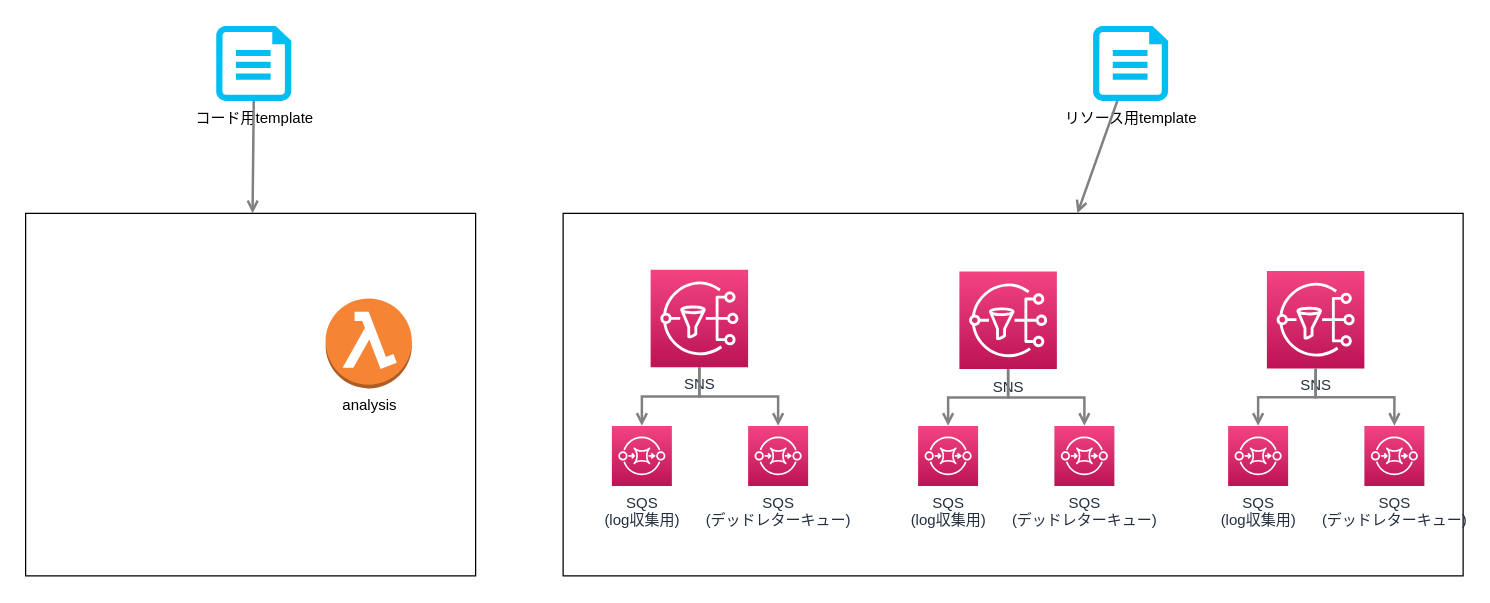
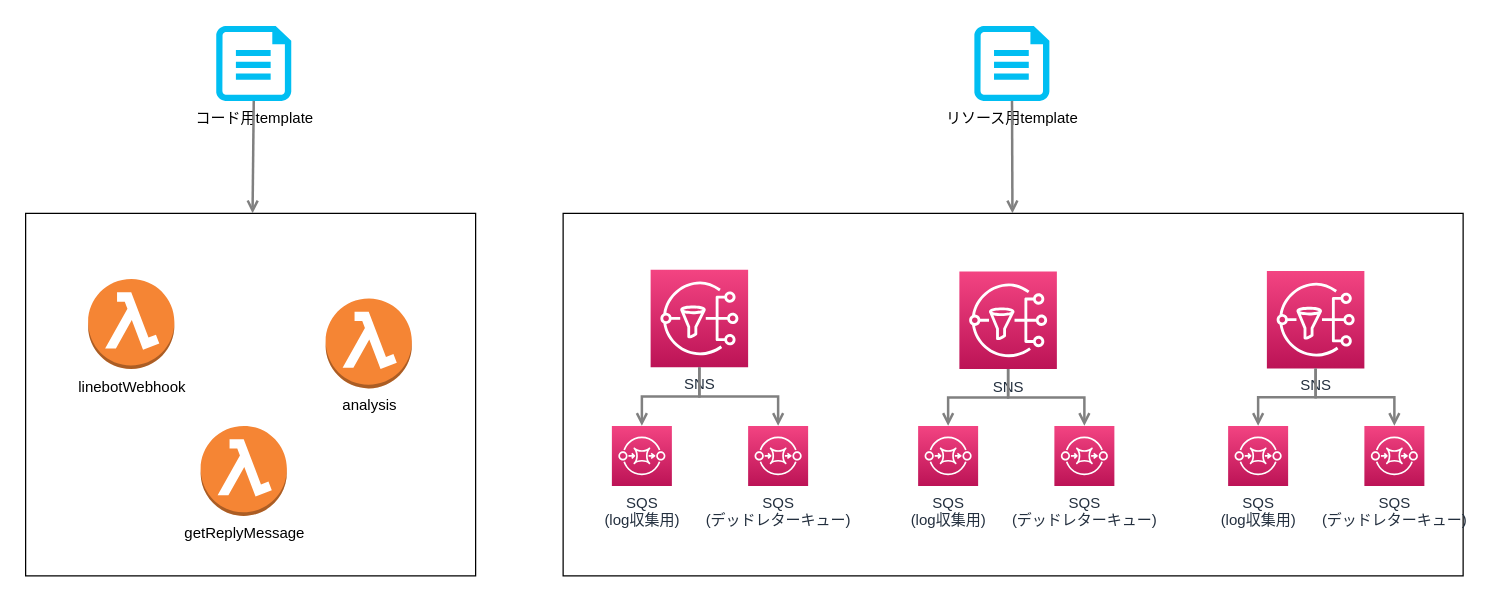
node "リソース用template": moved (1131, 63) -> (1012, 63)
node "linebotWebhook": added
node "getReplyMessage": added
